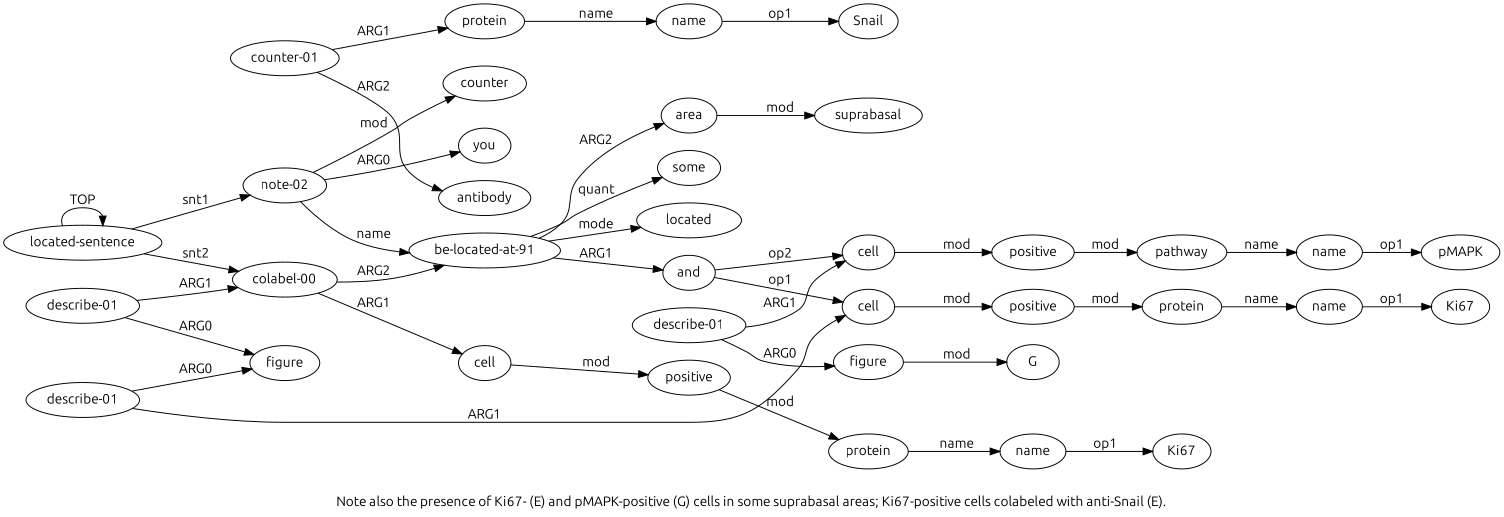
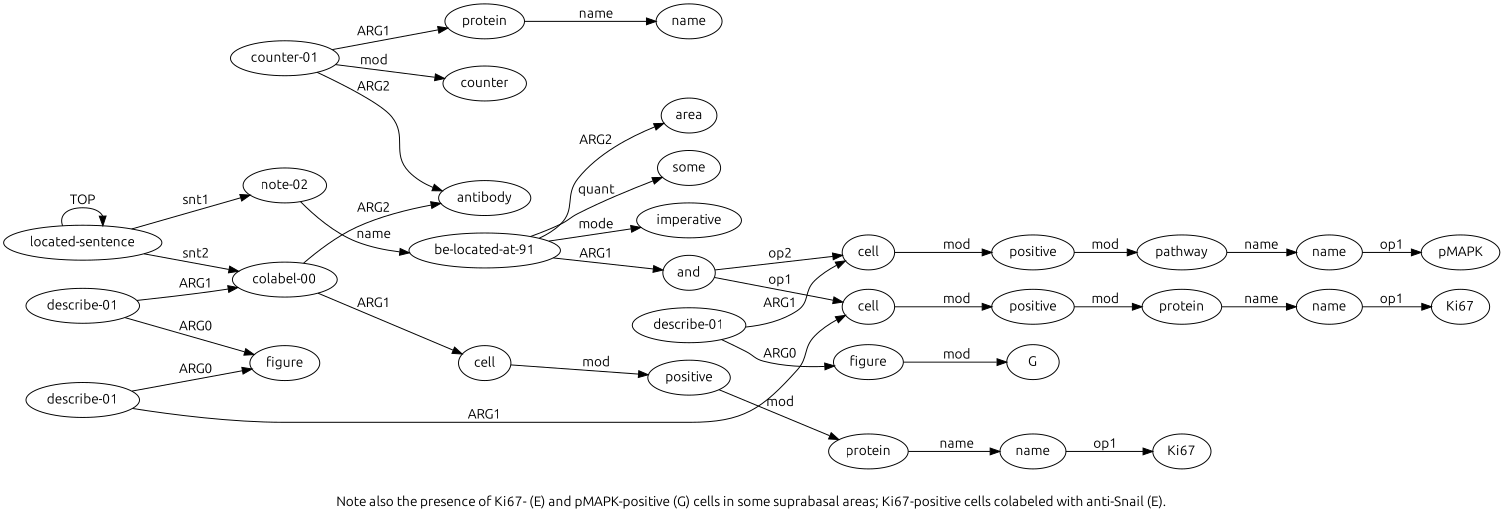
node "Snail": removed
node "suprabasal": removed
edge "note-02" -> "counter": now "counter-01" -> "counter"
node "you": removed
node "located": label "located" -> "imperative"
edge "colabel-00" -> "be-located-at-91": now "colabel-00" -> "antibody"
